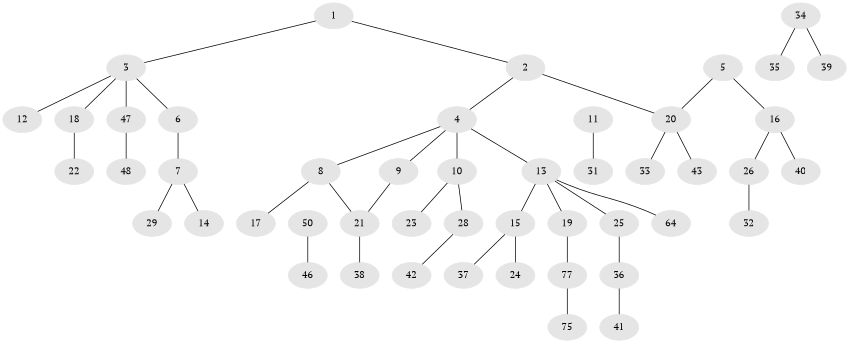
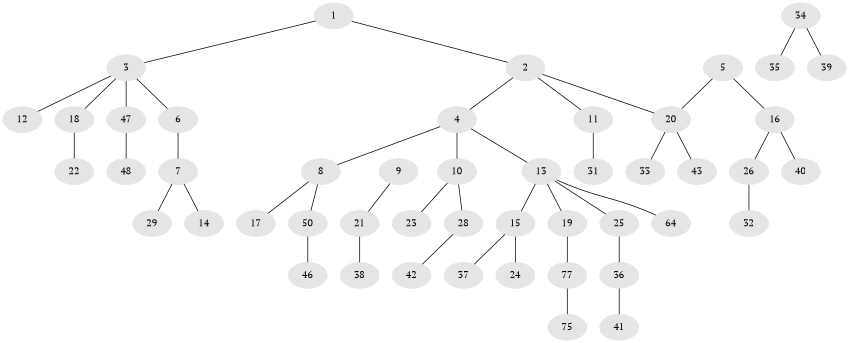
edge "2" -- "11": added
edge "4" -- "9": removed
edge "8" -- "21": now "8" -- "50"
